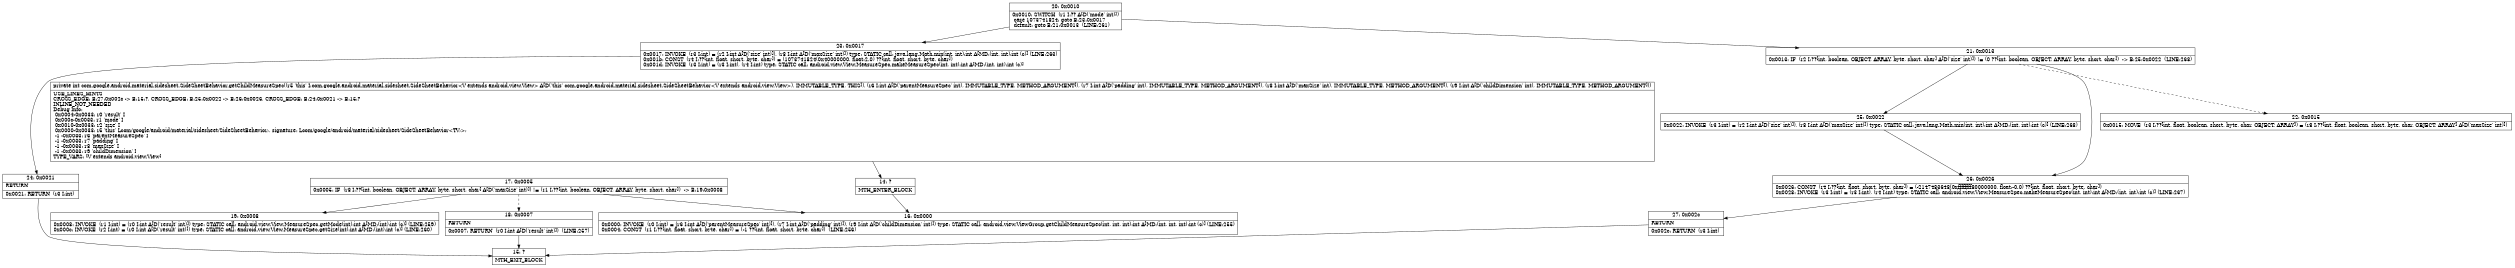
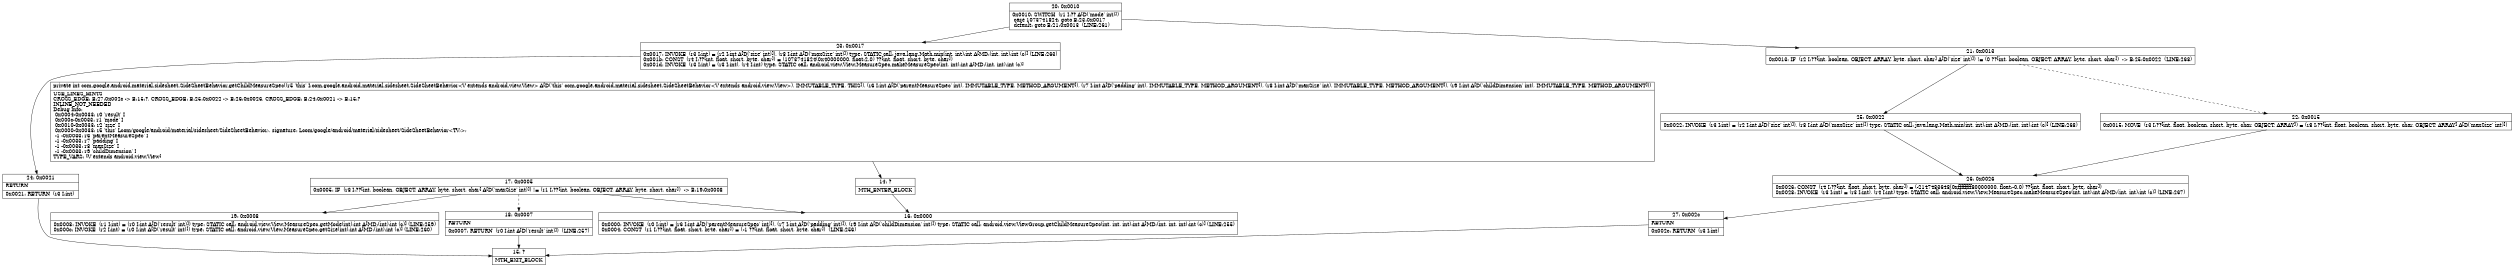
edge "21: 0x0013" -> "26: 0x0026": now "22: 0x0015" -> "26: 0x0026"
